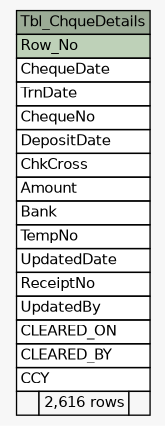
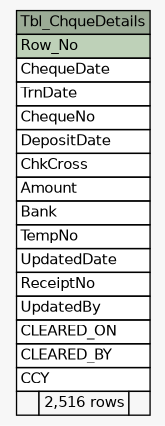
node "Tbl_ChqueDetails": text "2,616 rows" -> "2,516 rows"
